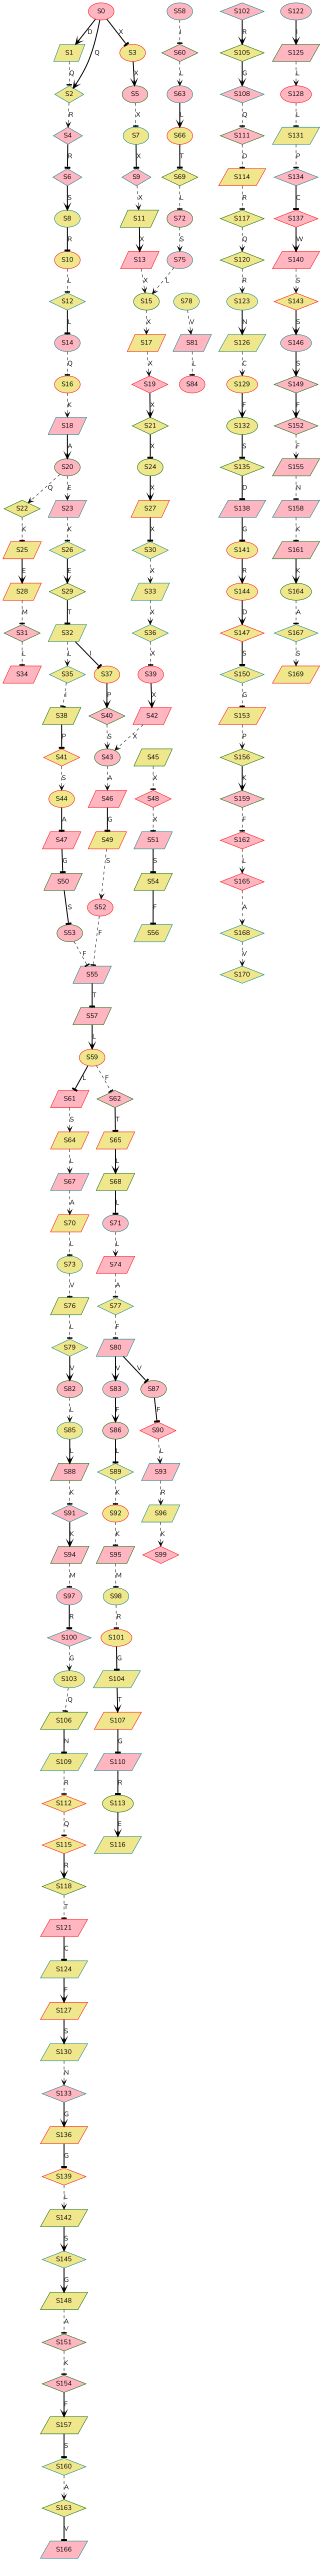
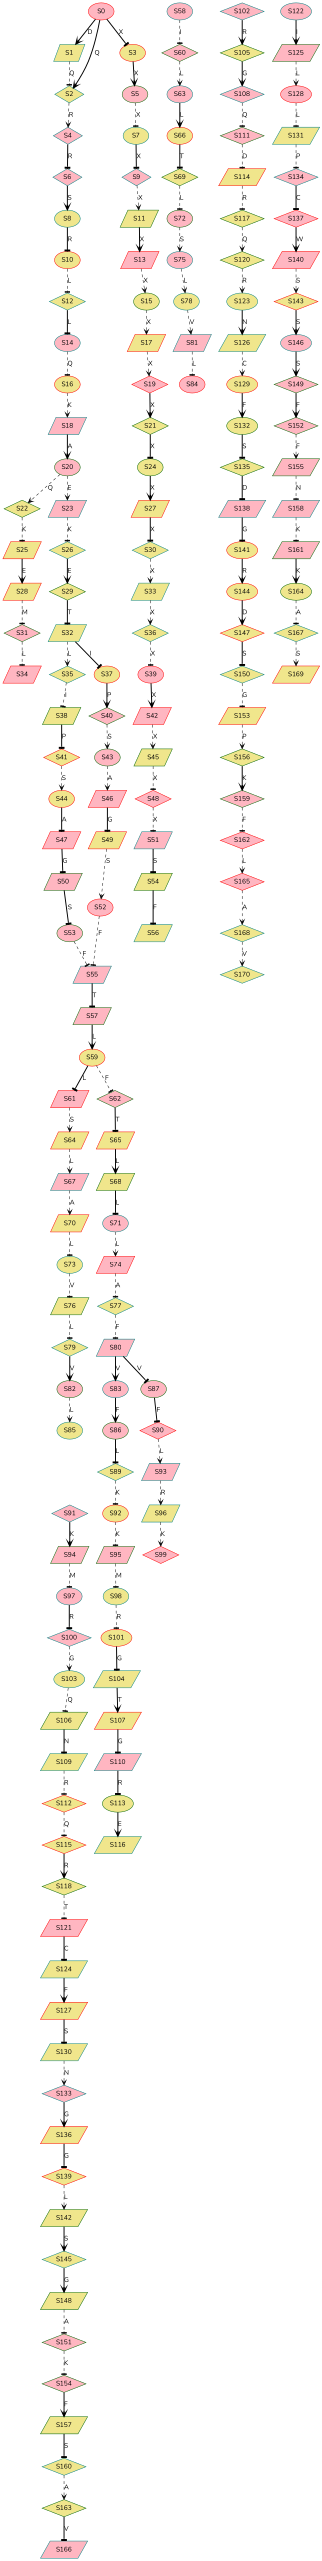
edge "S75" -> "S15": now "S75" -> "S78"
edge "S42" -> "S43": now "S42" -> "S45"
node "S88": removed
edge "S127" -> "S130": arrowhead vee -> tee
